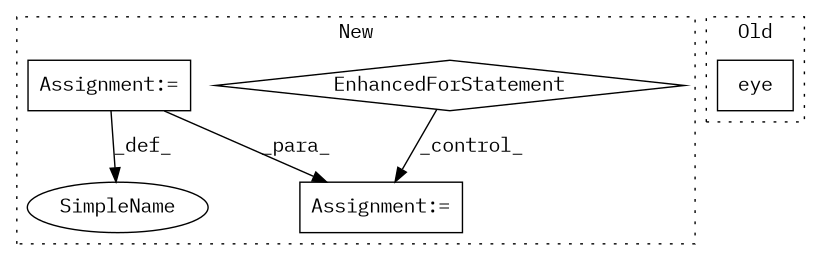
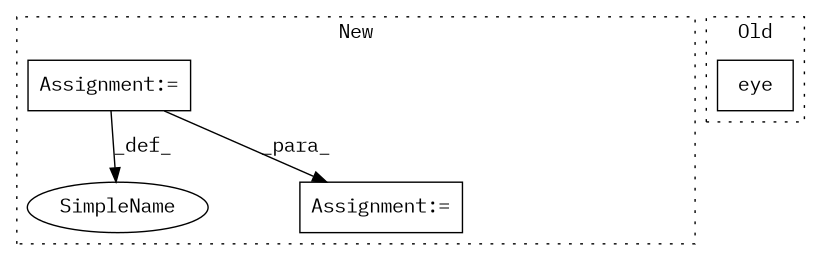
node "EnhancedForStatement": removed
